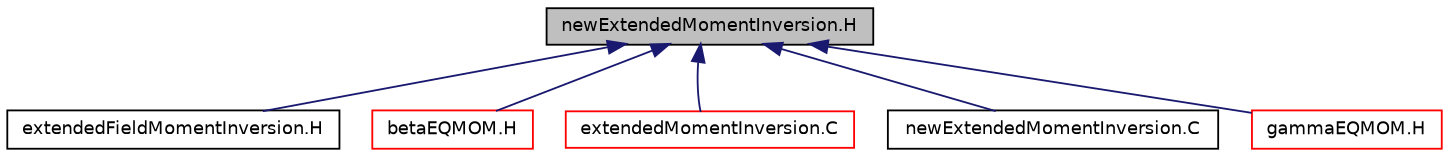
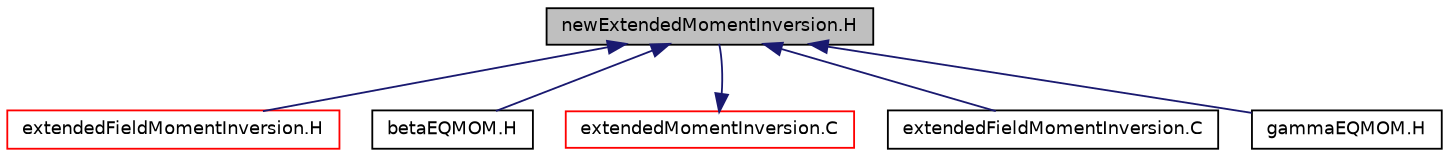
edge "extendedMomentInversion.C" -> "newExtendedMomentInversion.H": reversed
node "extendedFieldMomentInversion.H": color black -> red
node "betaEQMOM.H": color red -> black
node "newExtendedMomentInversion.C": label "newExtendedMomentInversion.C" -> "extendedFieldMomentInversion.C"
node "gammaEQMOM.H": color red -> black
